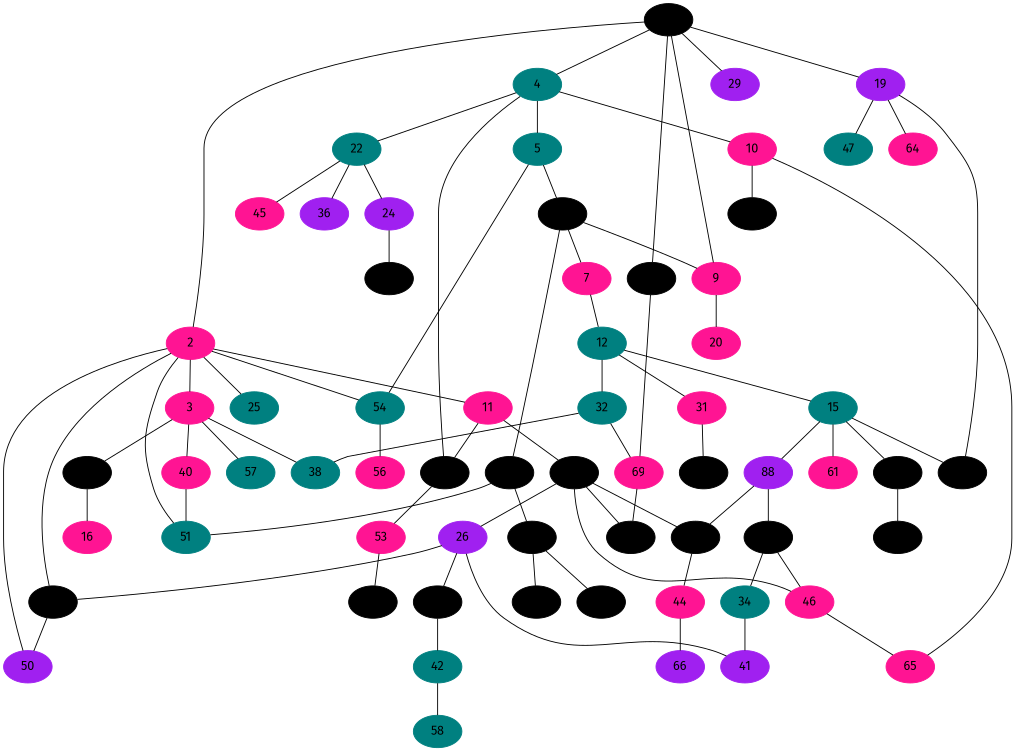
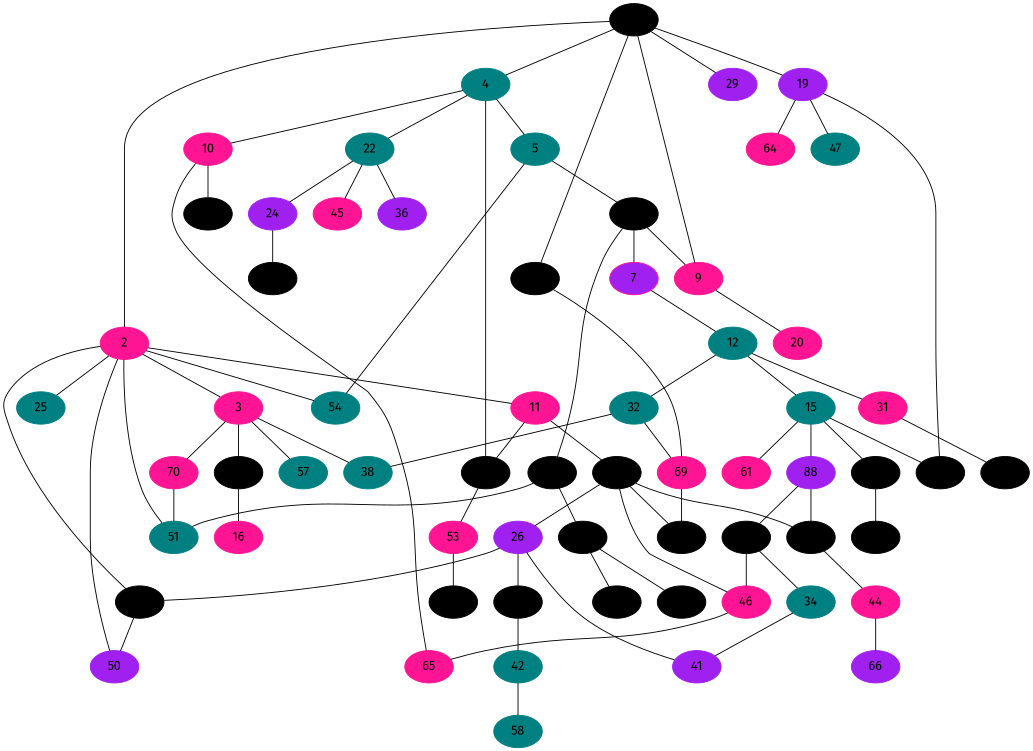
node "7": fillcolor deeppink -> purple
node "40": label "40" -> "70"
node "56": removed
